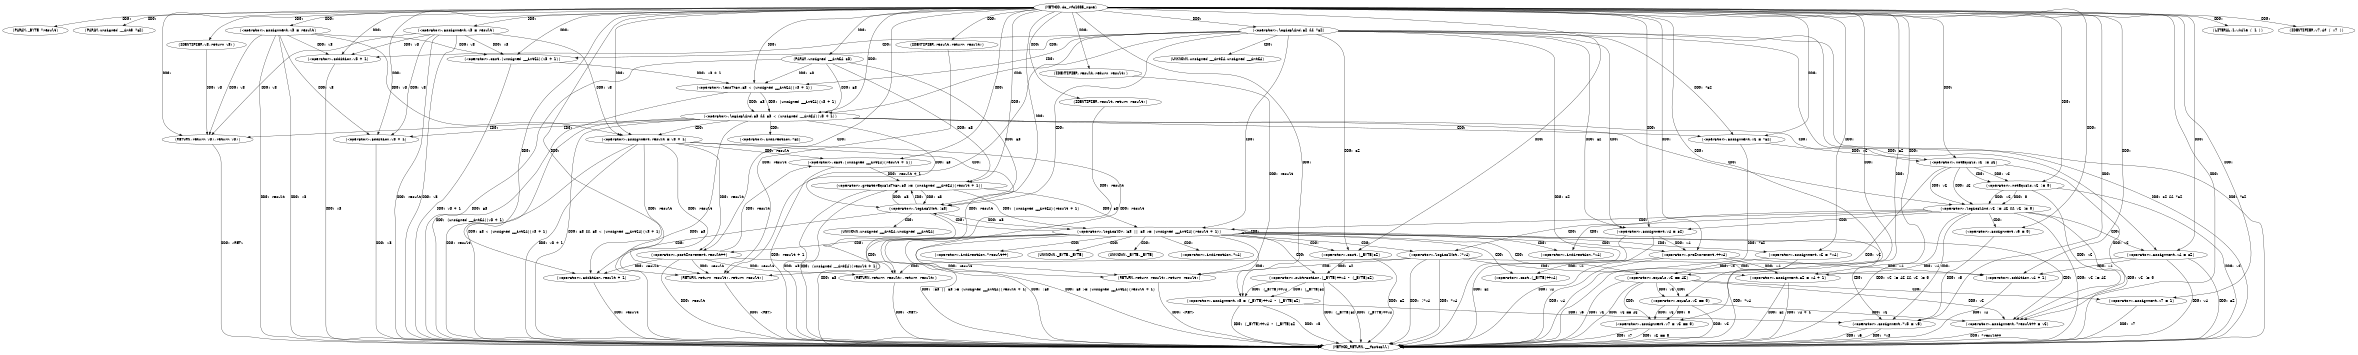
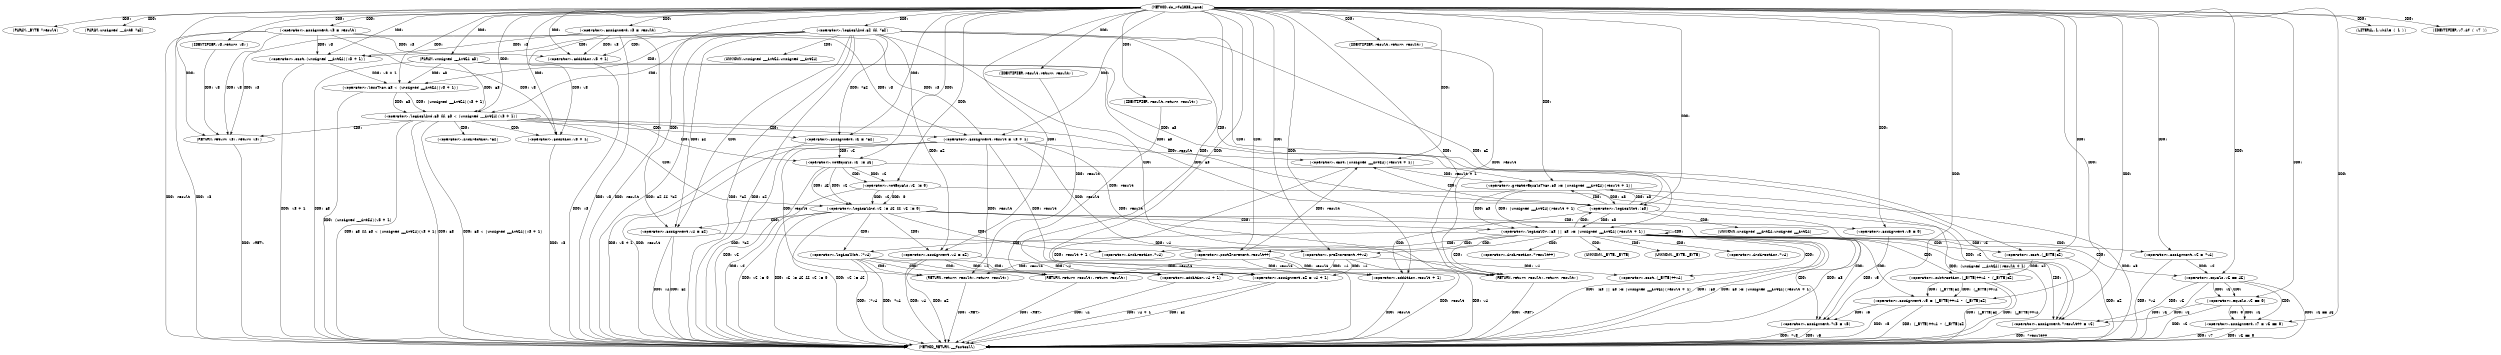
edge "(<operator>.logicalNot,!a3)" -> "(<operator>.cast,(unsigned __int64)(result + 1))": added, label "CDG:"
node "(<operator>.assignment,v7 = 1)": removed
